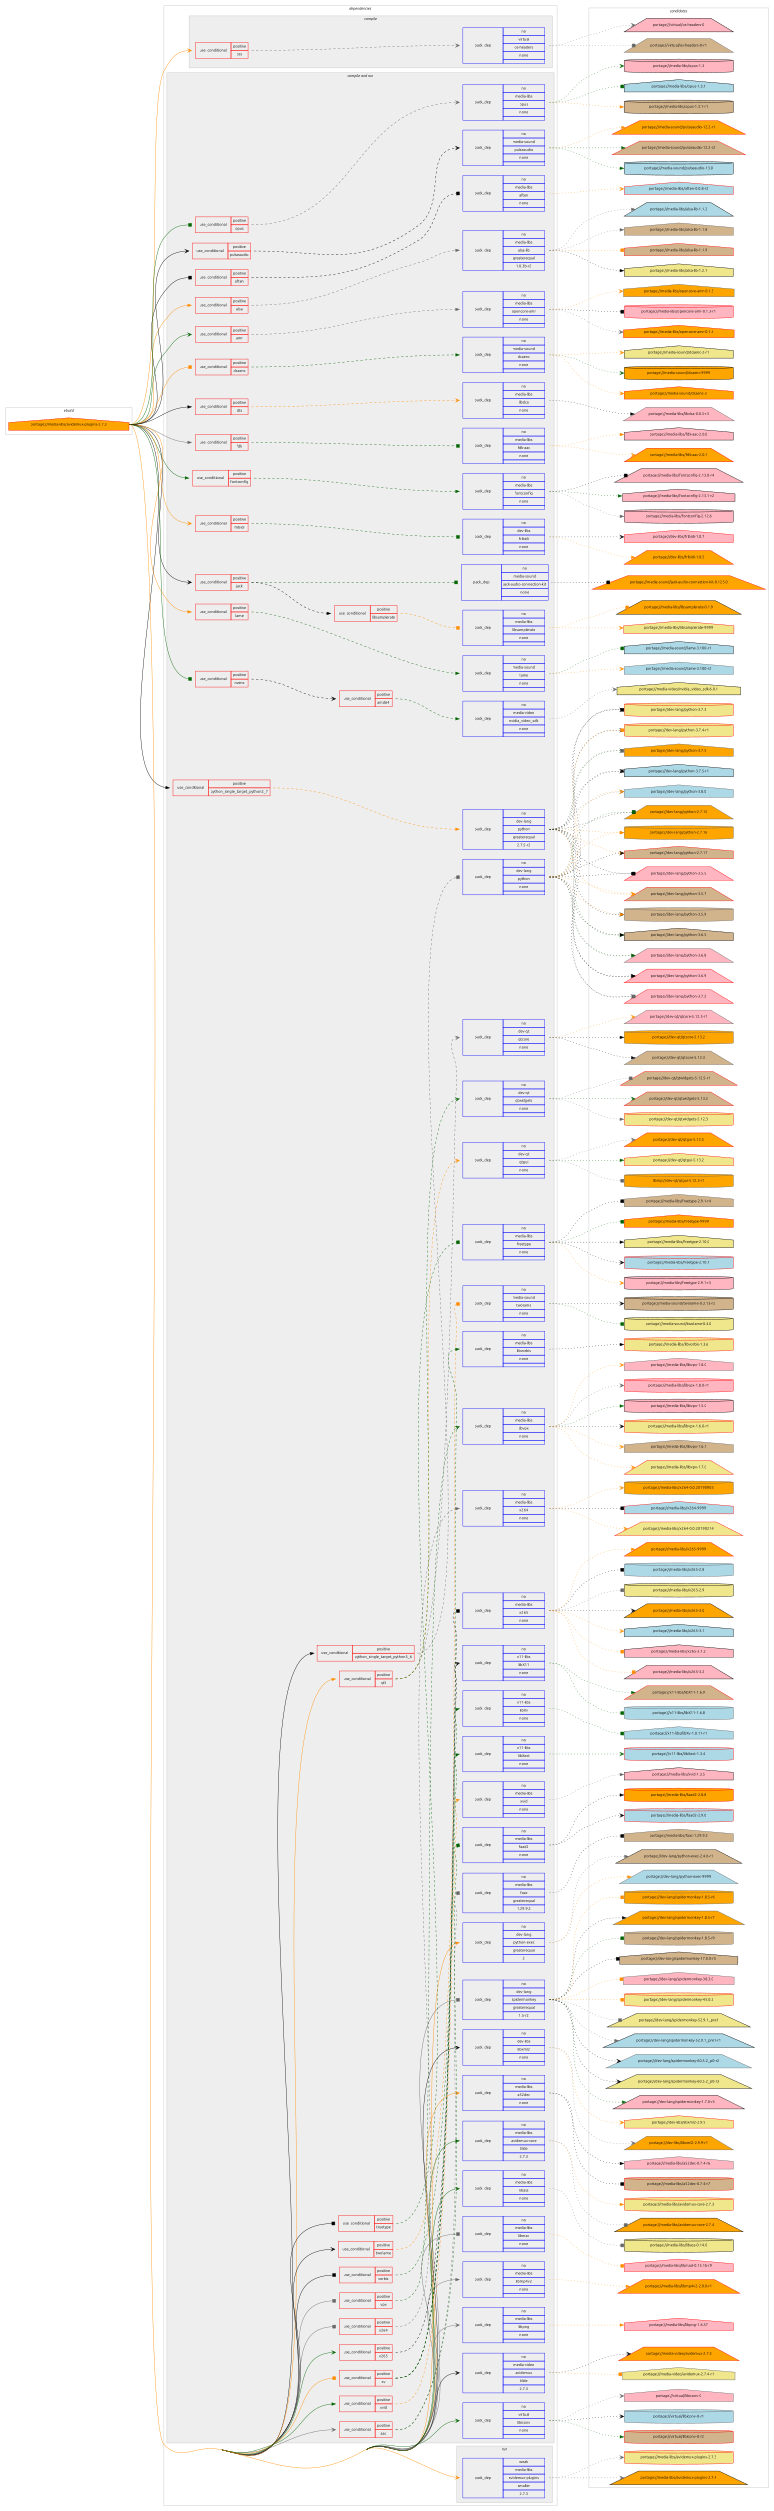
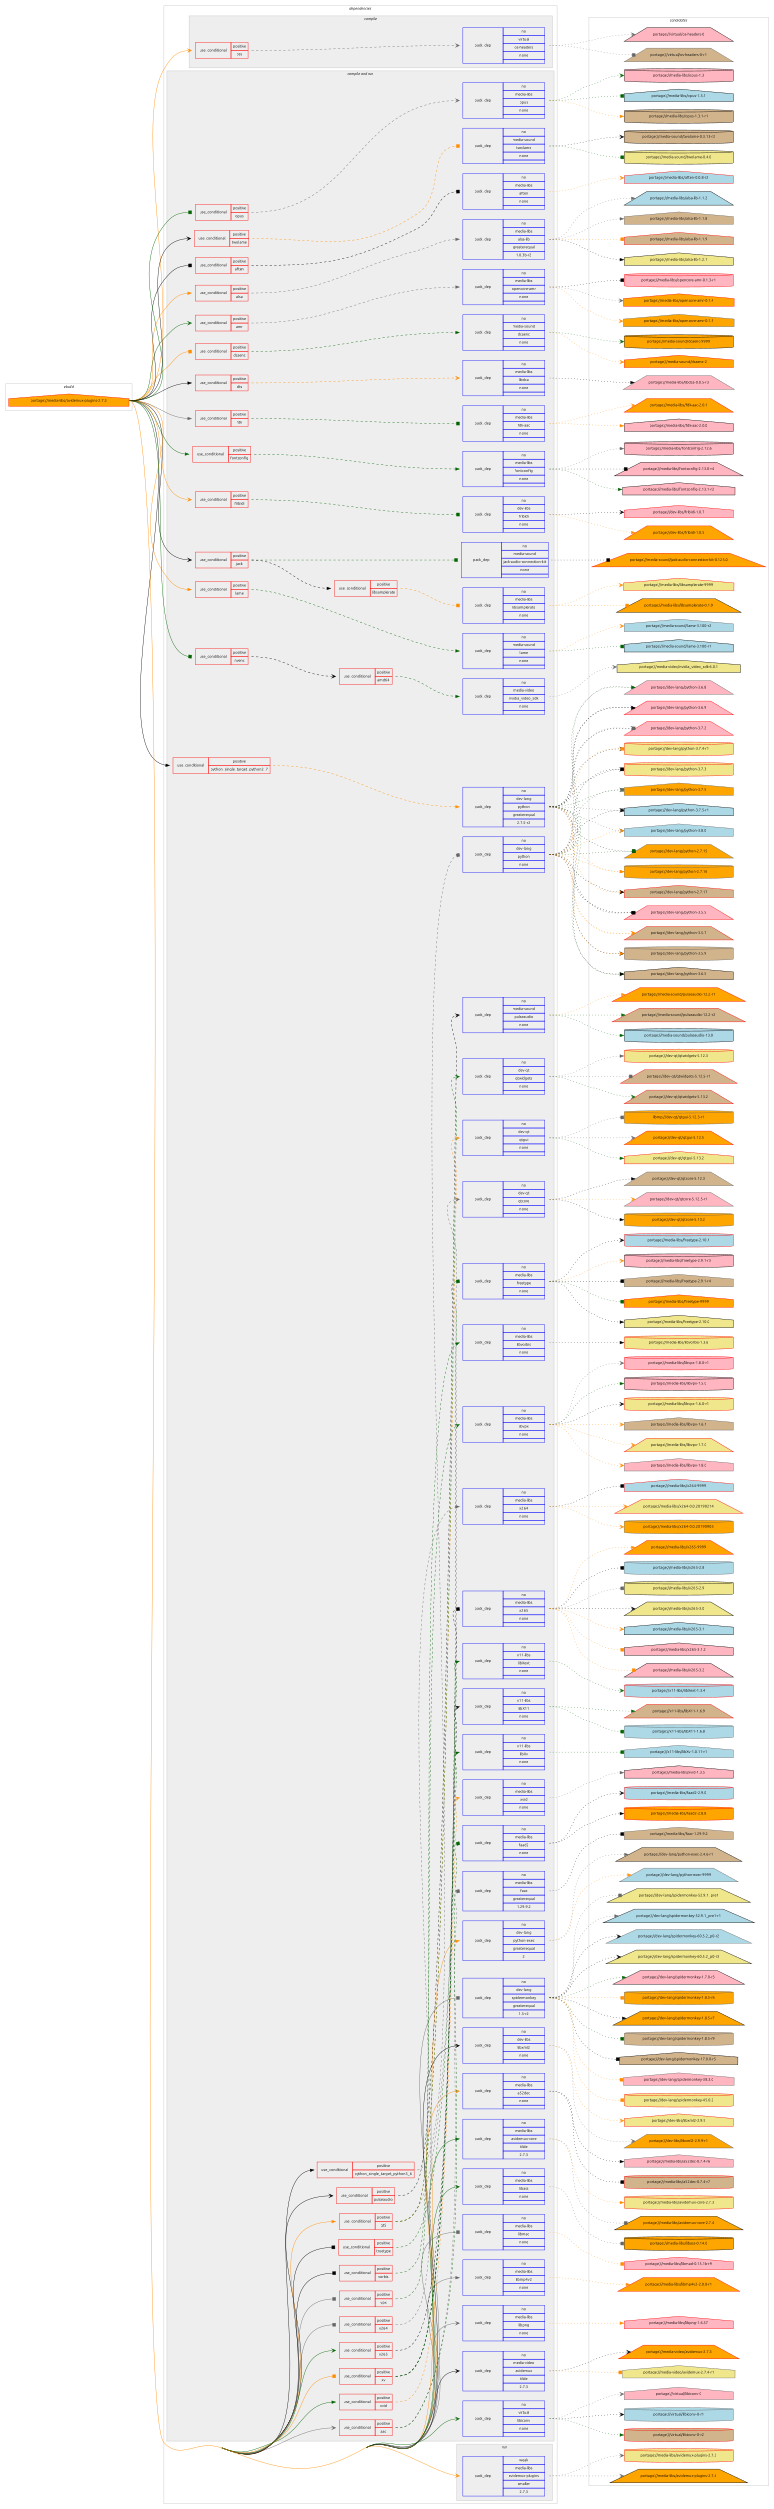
node "portage://media-sound/dcaenc-2-r1": removed
node "portage://media-libs/x265-3.0": fillcolor orange -> khaki
node "portage://dev-lang/spidermonkey-1.8.5-r7": color gray40 -> black
node "portage://media-libs/libass-0.14.0": fillcolor khaki -> orange
